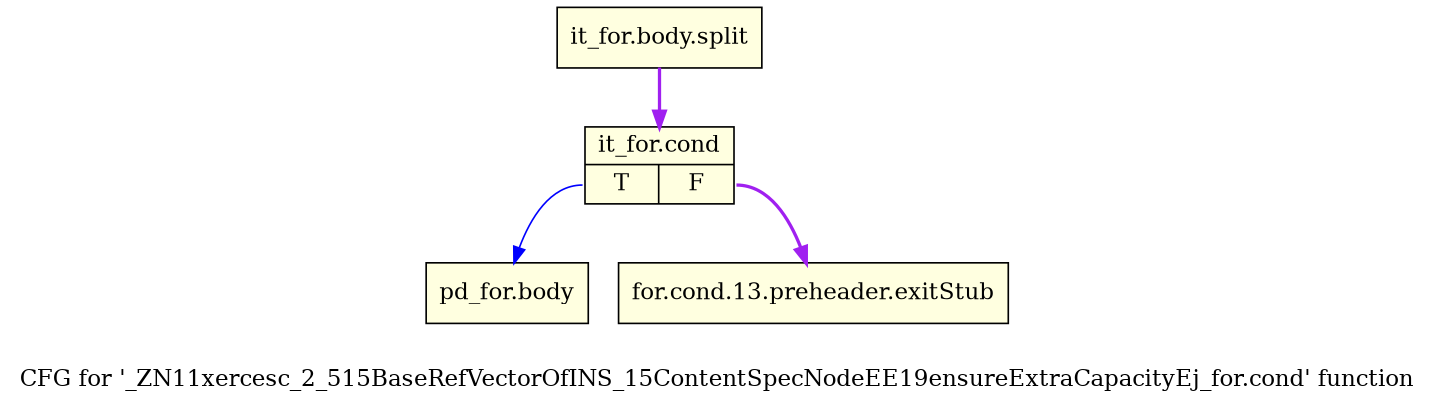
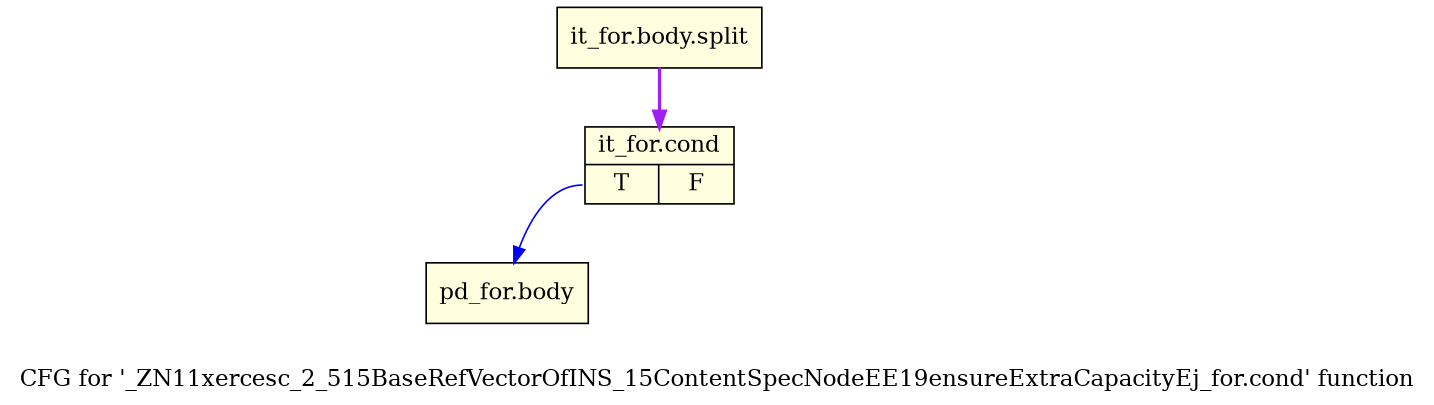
node "for.cond.13.preheader.exitStub": removed
